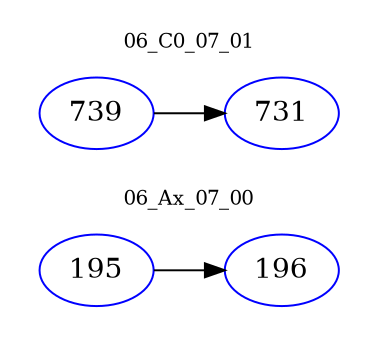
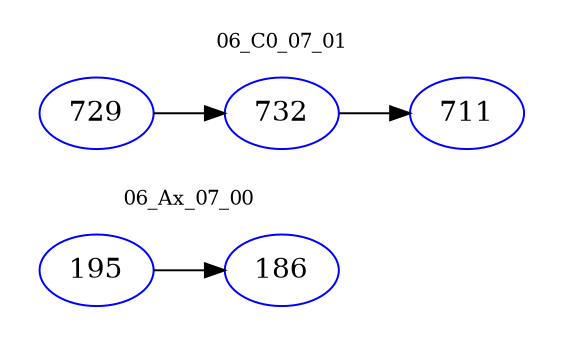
node "739": label "739" -> "729"
node "731": label "731" -> "732"
node "711": added
node "196": label "196" -> "186"
